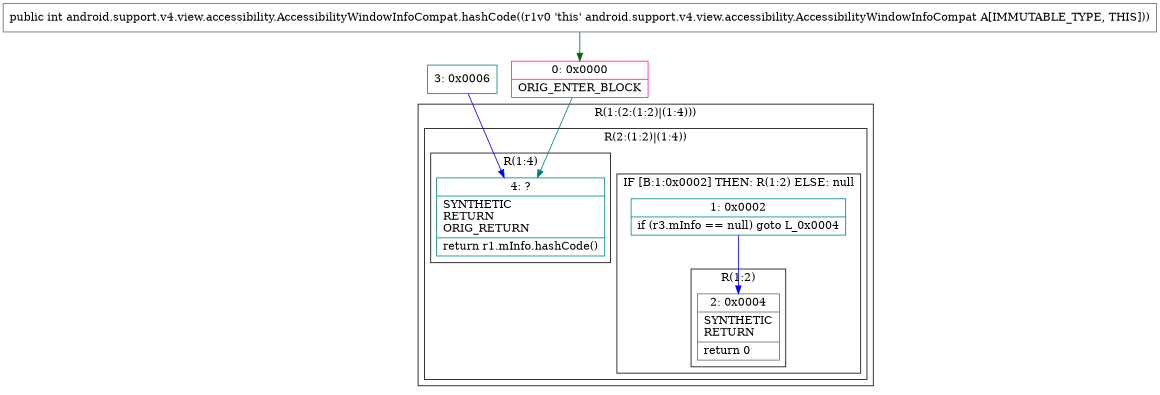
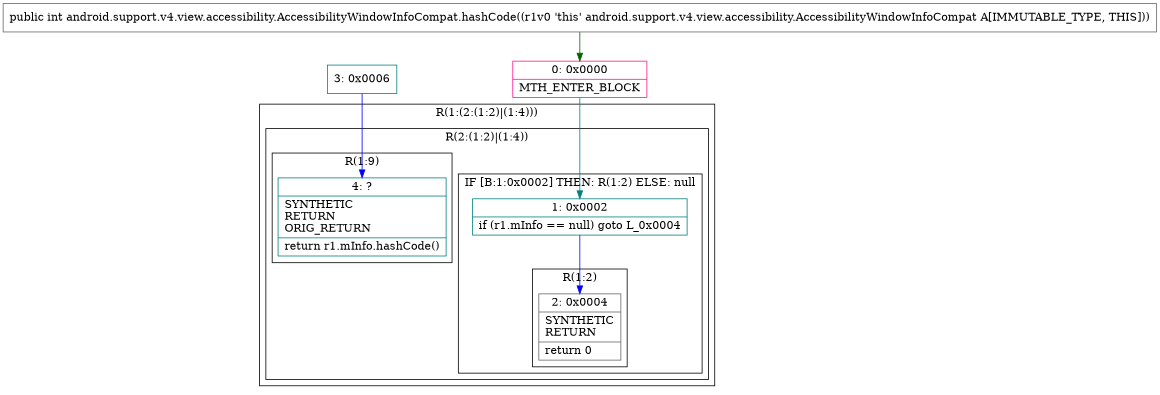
node "0: 0x0000": text "ORIG_ENTER_BLOCK" -> "MTH_ENTER_BLOCK"
edge "0: 0x0000" -> "4: ?": now "0: 0x0000" -> "1: 0x0002"
cluster "R(1:4)": label "R(1:4)" -> "R(1:9)"
node "1: 0x0002": text "if (r3.mInfo == null) goto L_0x0004" -> "if (r1.mInfo == null) goto L_0x0004"
